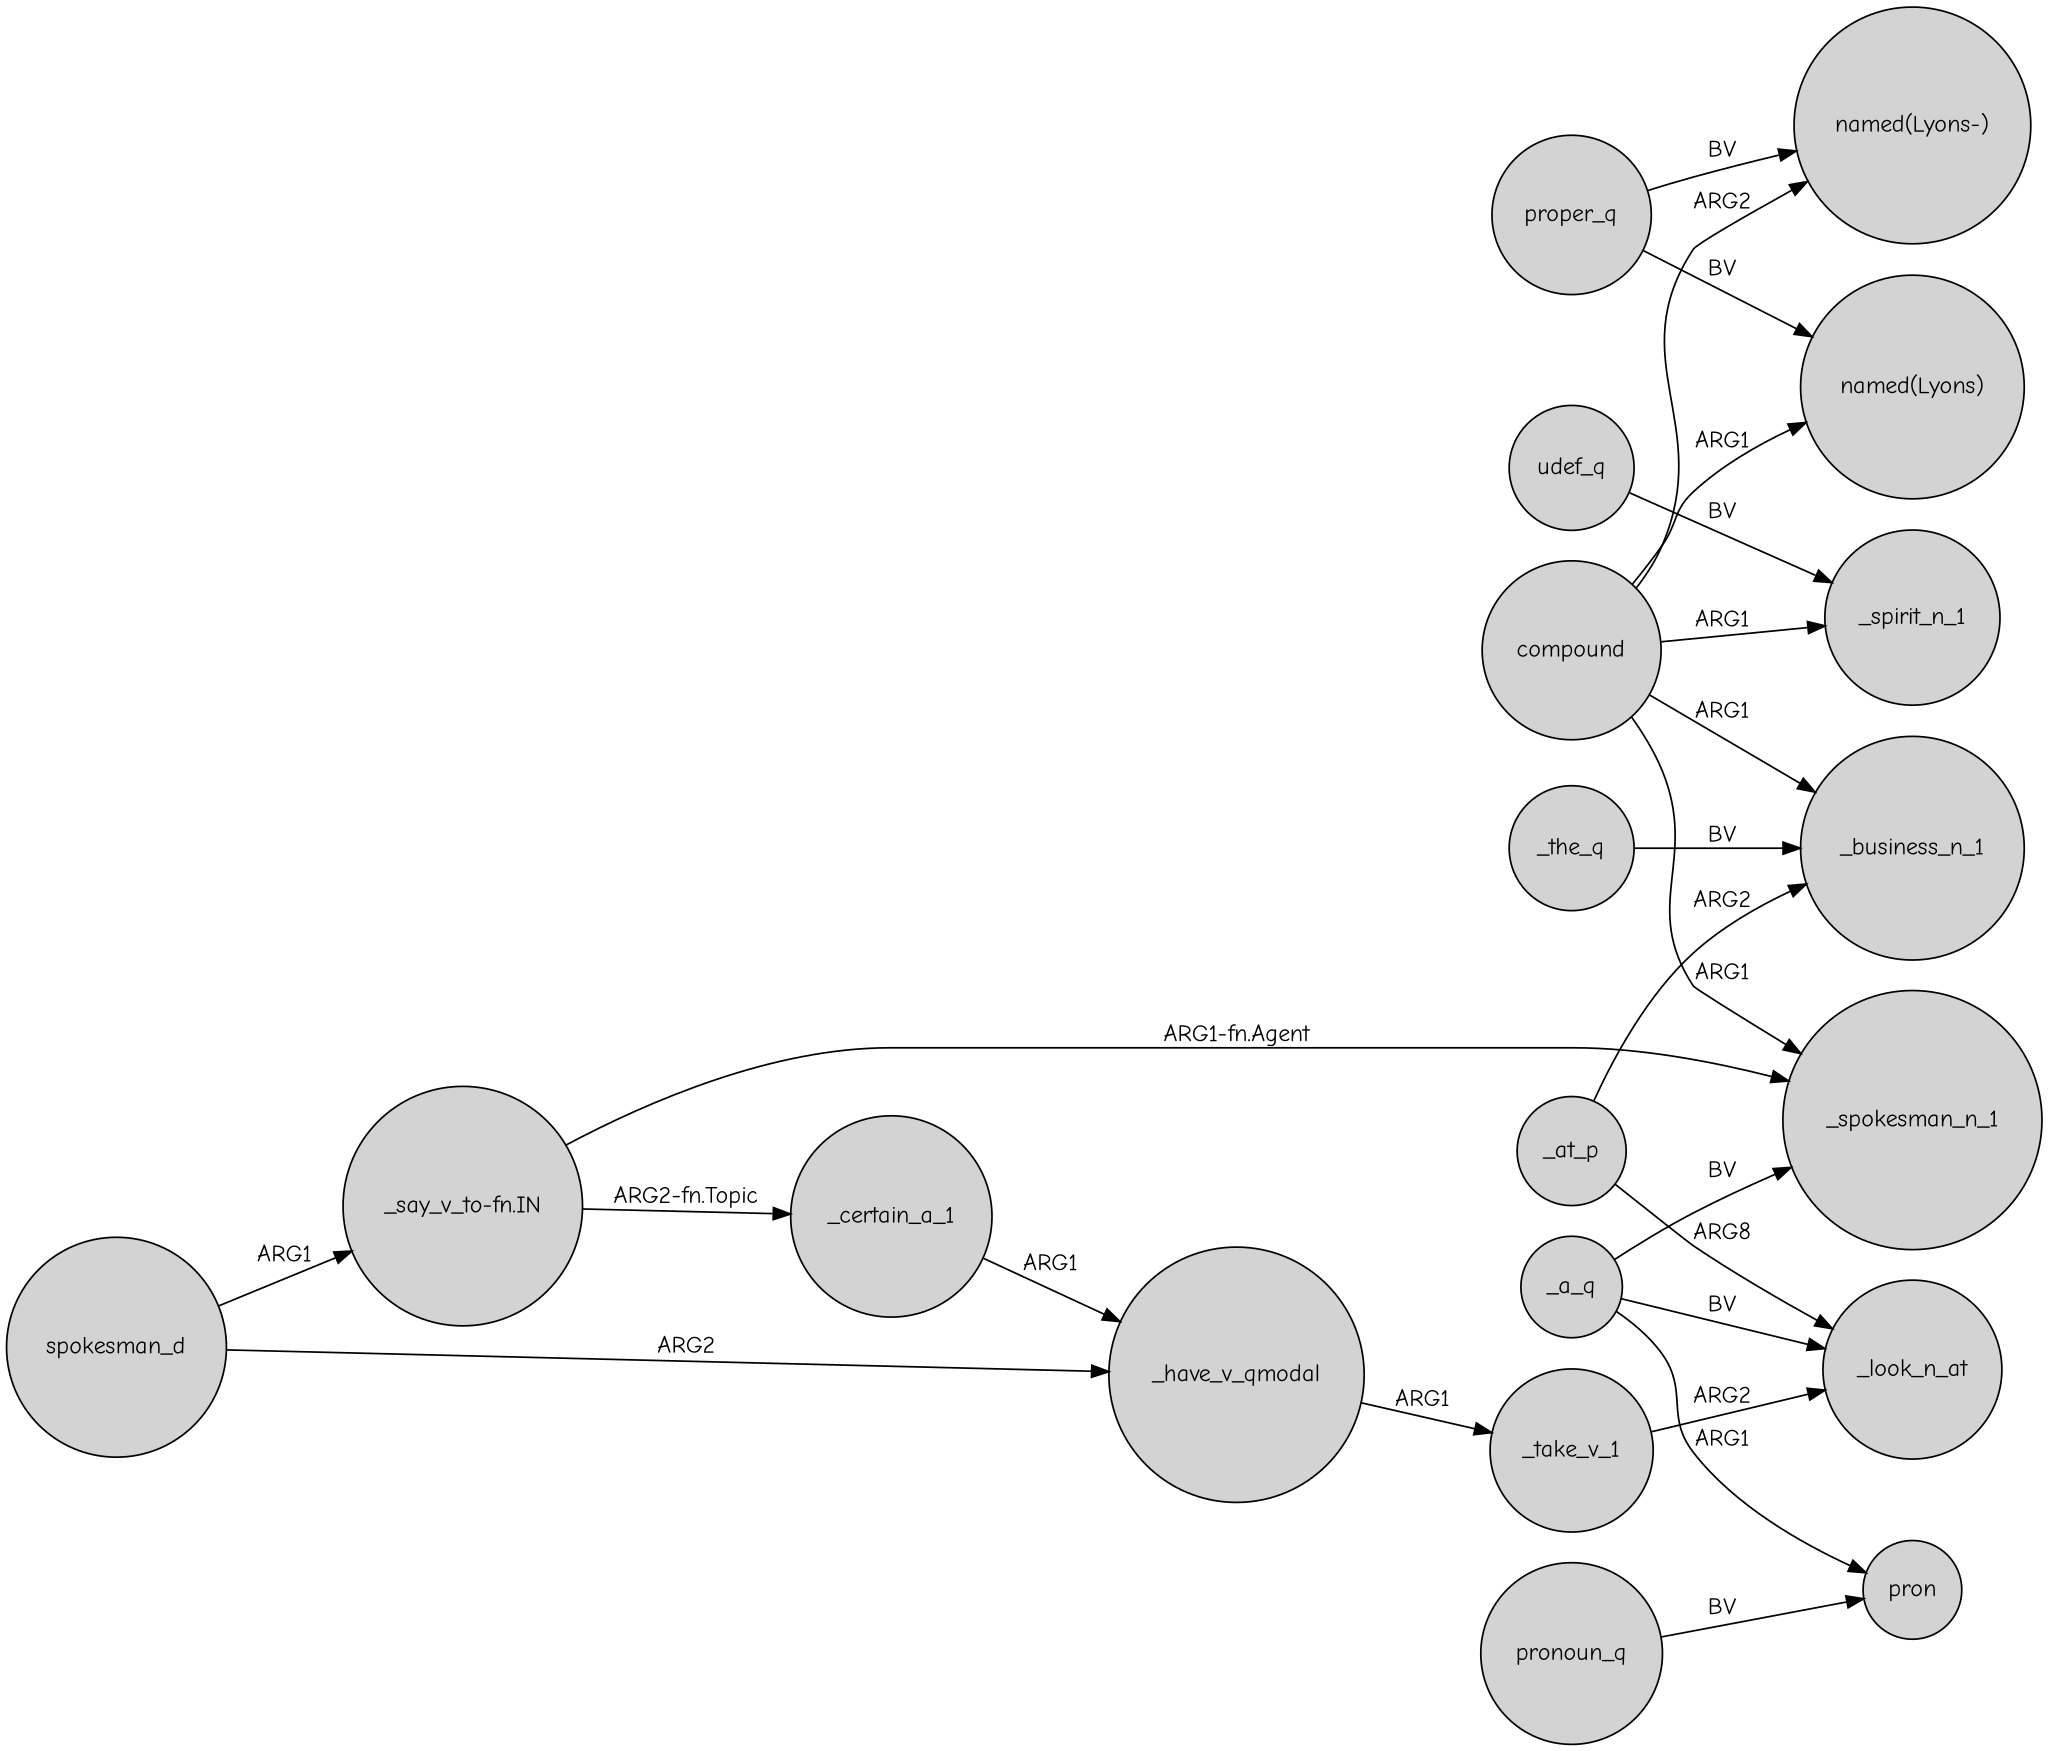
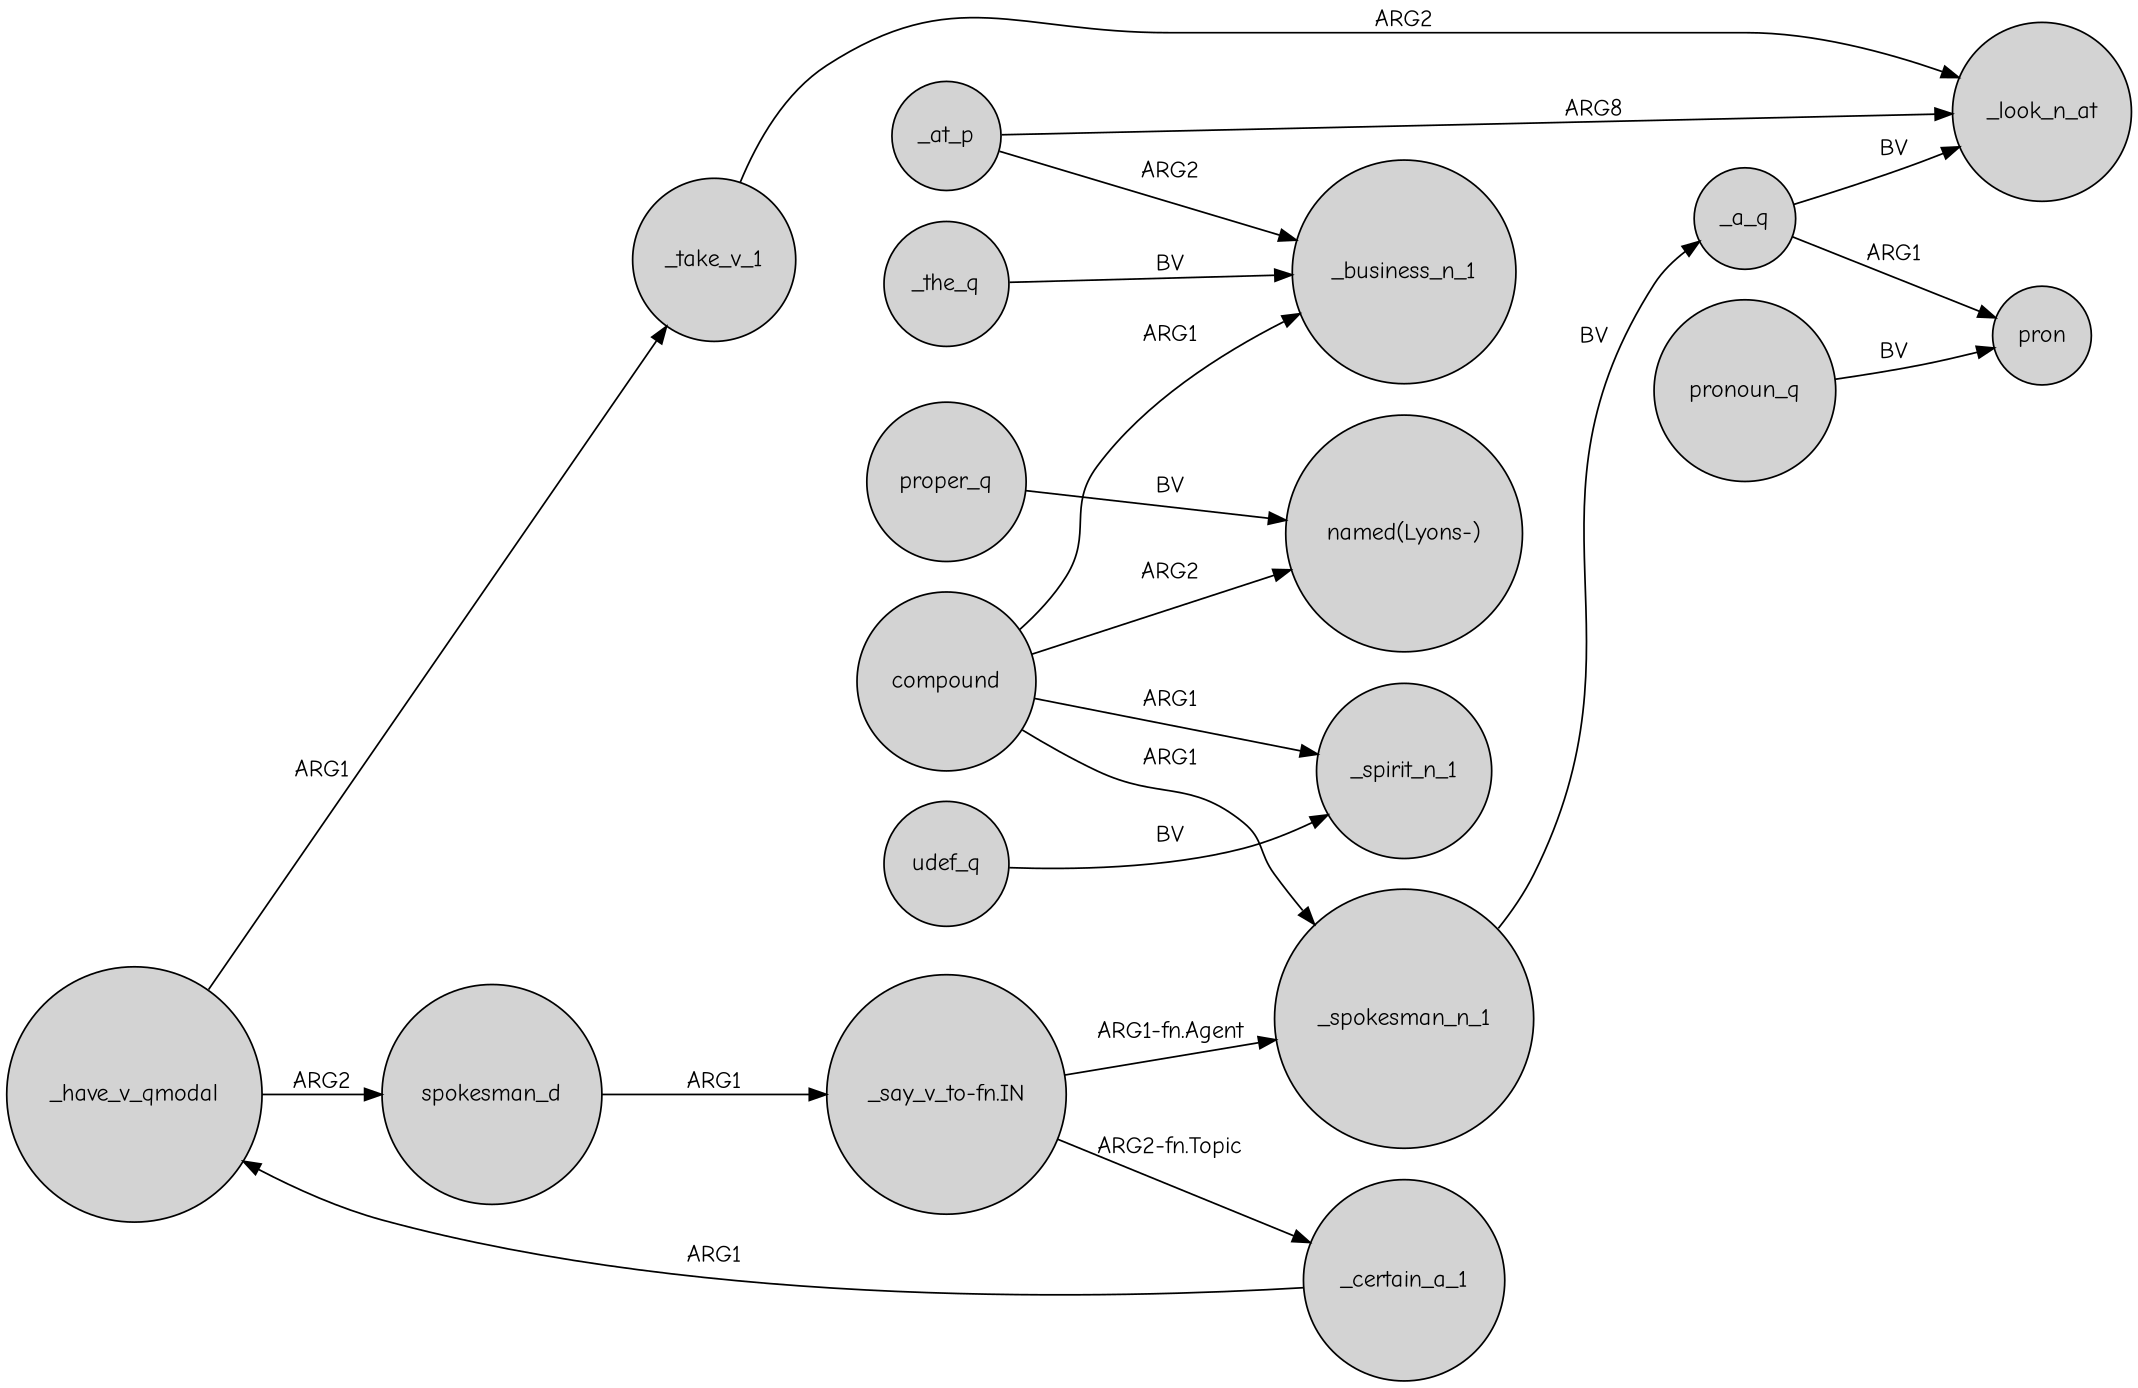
node "named(Lyons)": removed
edge "_a_q" -> "_spokesman_n_1": reversed
edge "spokesman_d" -> "_have_v_qmodal": reversed
